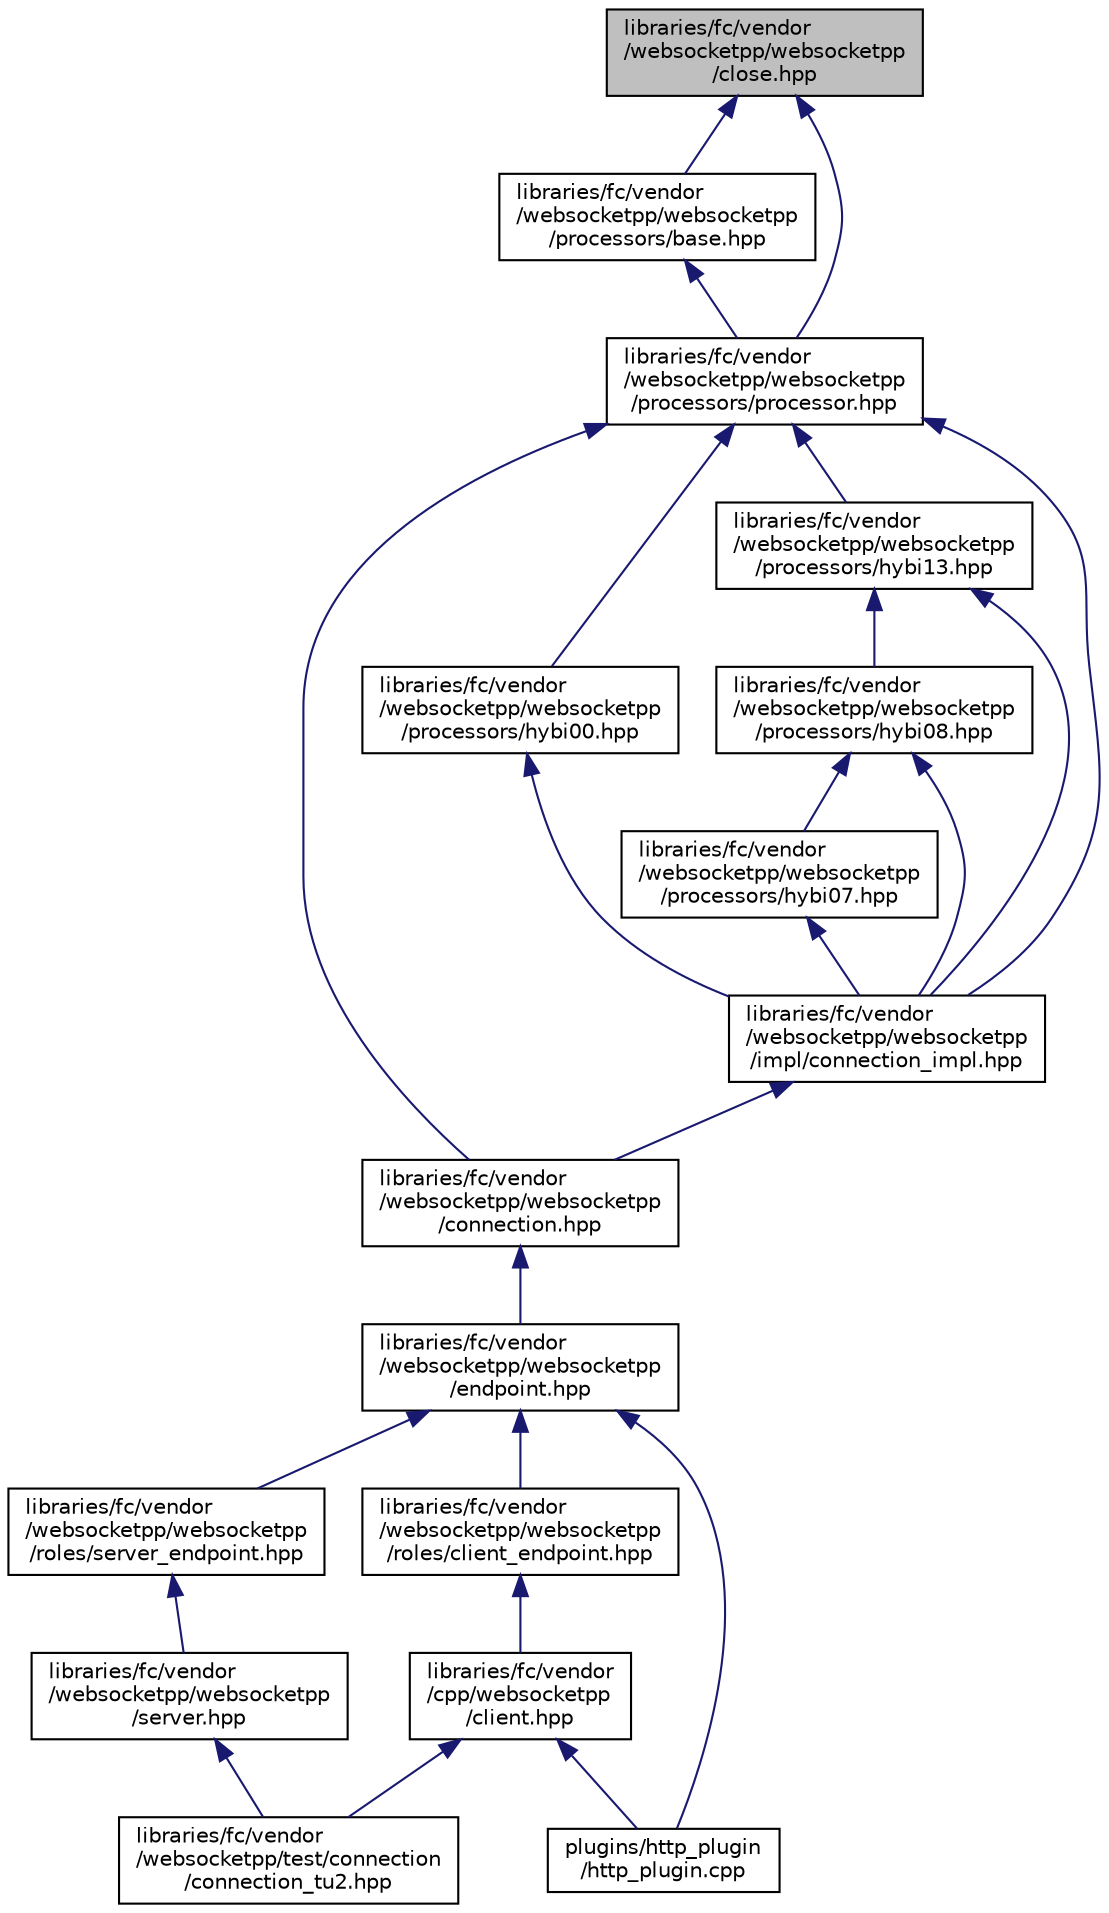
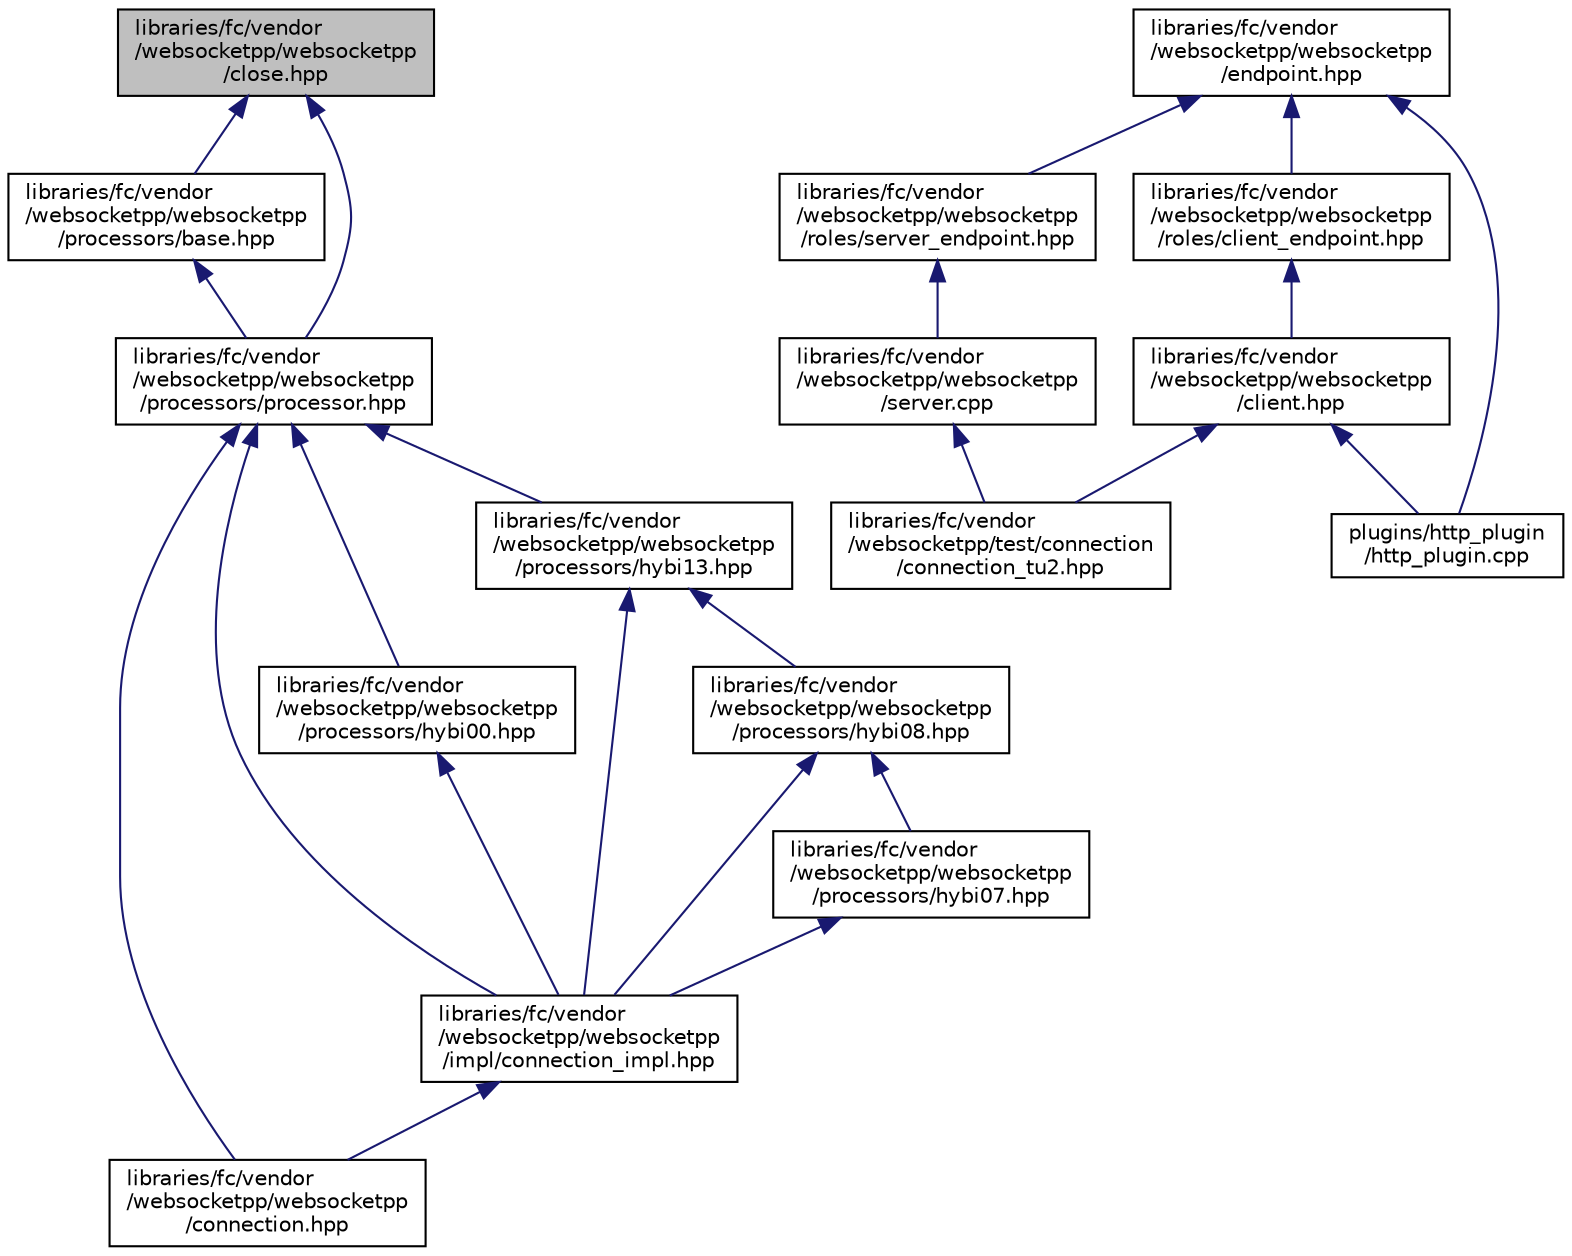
edge "libraries/fc/vendor /websocketpp/websocketpp /endpoint.hpp" -> "libraries/fc/vendor /websocketpp/websocketpp /connection.hpp": removed
node "libraries/fc/vendor /websocketpp/websocketpp /server.hpp": label "libraries/fc/vendor /websocketpp/websocketpp /server.hpp" -> "libraries/fc/vendor /websocketpp/websocketpp /server.cpp"
node "libraries/fc/vendor /cpp/websocketpp /client.hpp": label "libraries/fc/vendor /cpp/websocketpp /client.hpp" -> "libraries/fc/vendor /websocketpp/websocketpp /client.hpp"
